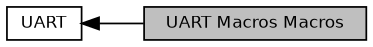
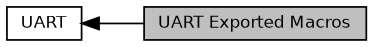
node "UART Macros Macros": label "UART Macros Macros" -> "UART Exported Macros"
